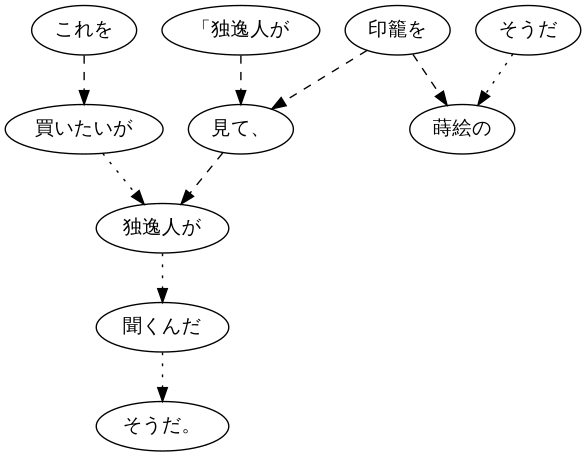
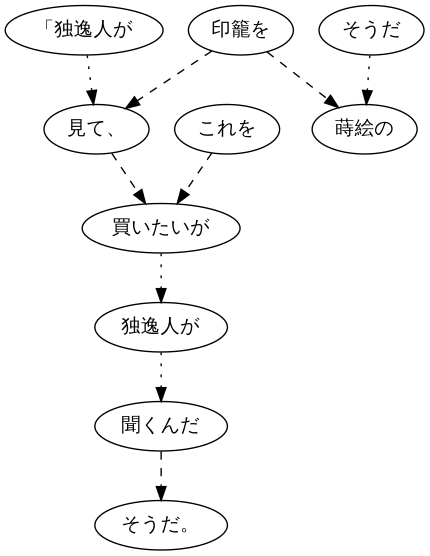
edge "「独逸人が" -> "見て、": style dashed -> dotted
edge "見て、" -> "独逸人が": now "見て、" -> "買いたいが"
edge "聞くんだ" -> "そうだ。": style dotted -> dashed
